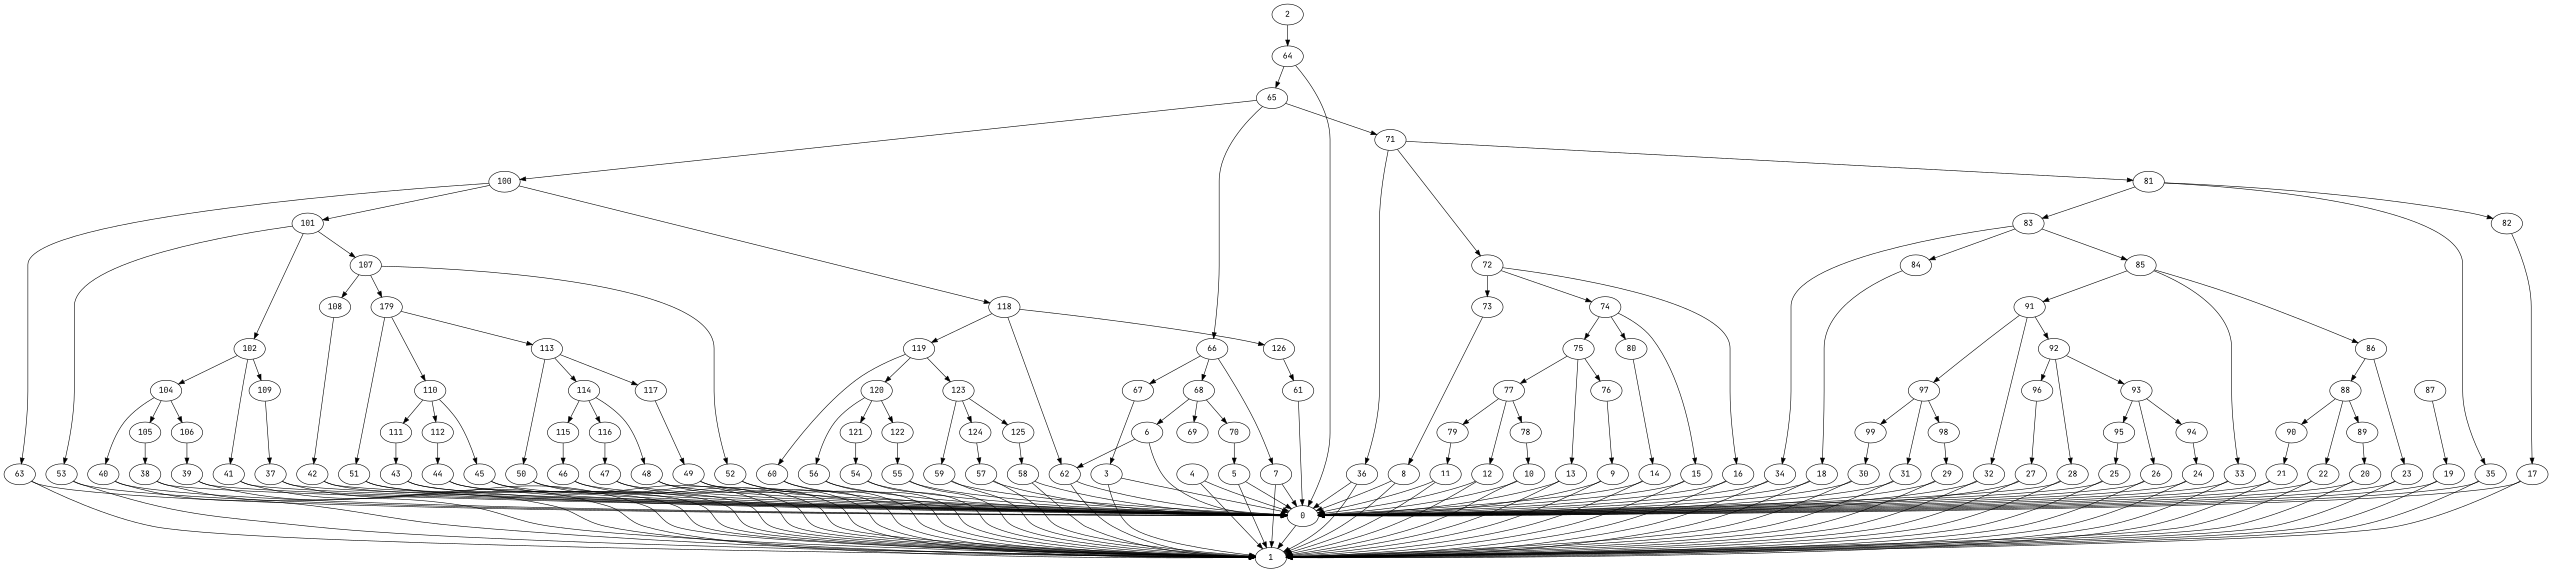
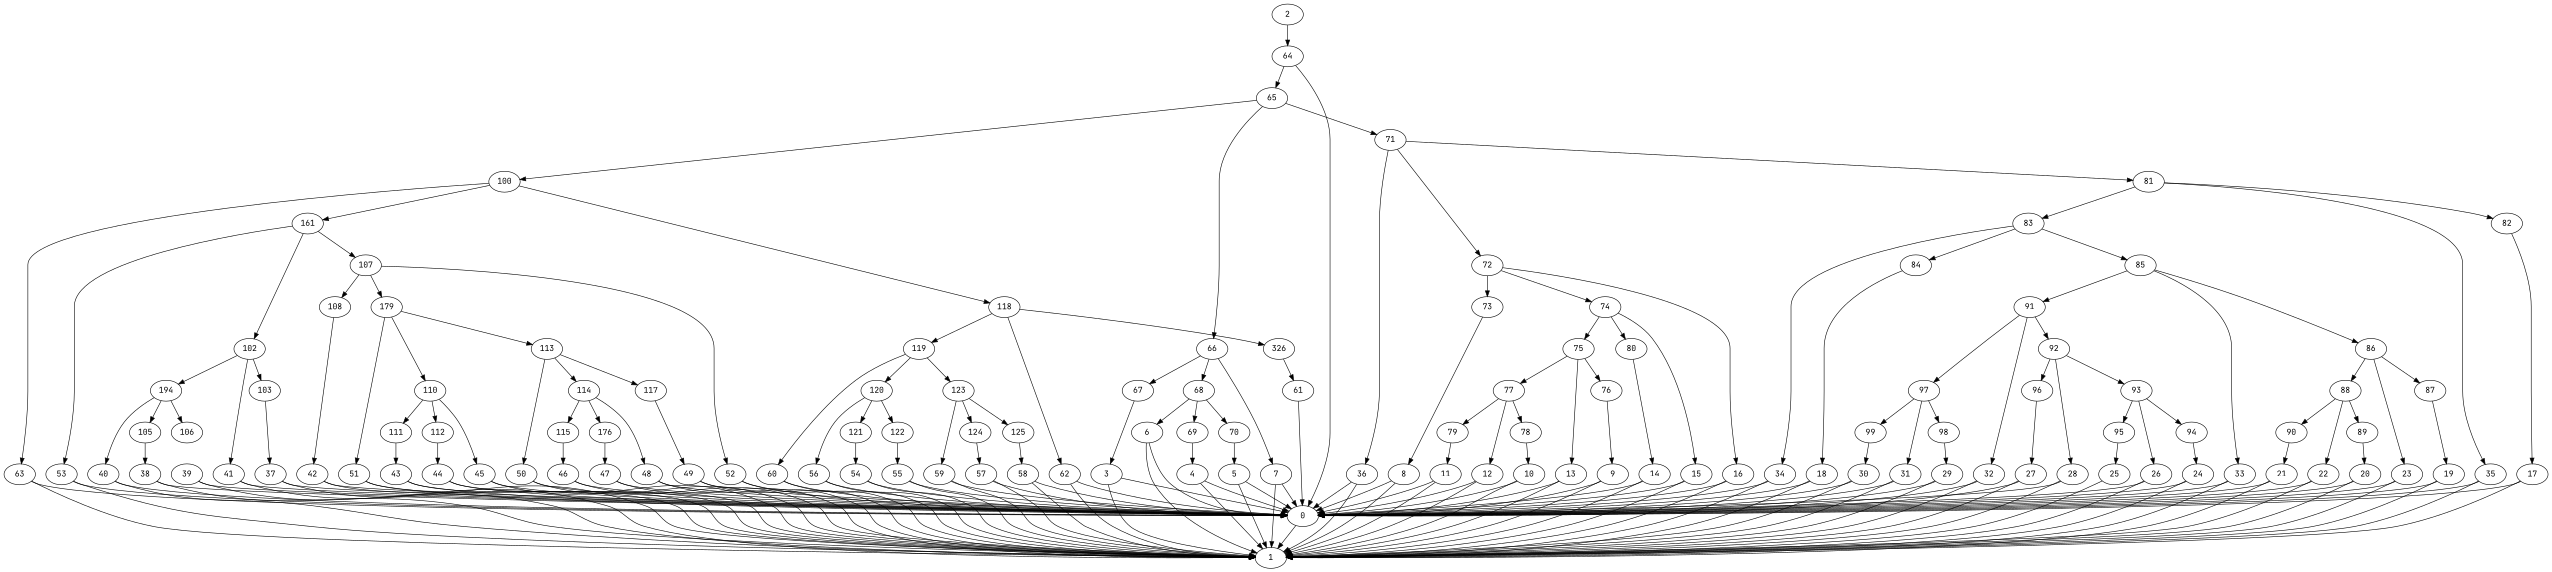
node "101": label "101" -> "161"
node "126": label "126" -> "326"
edge "86" -> "87": added
node "104": label "104" -> "194"
node "109": label "109" -> "103"
node "116": label "116" -> "176"
edge "106" -> "39": removed
edge "69" -> "4": added
edge "6" -> "62": now "6" -> "1"
edge "25" -> "0": removed
